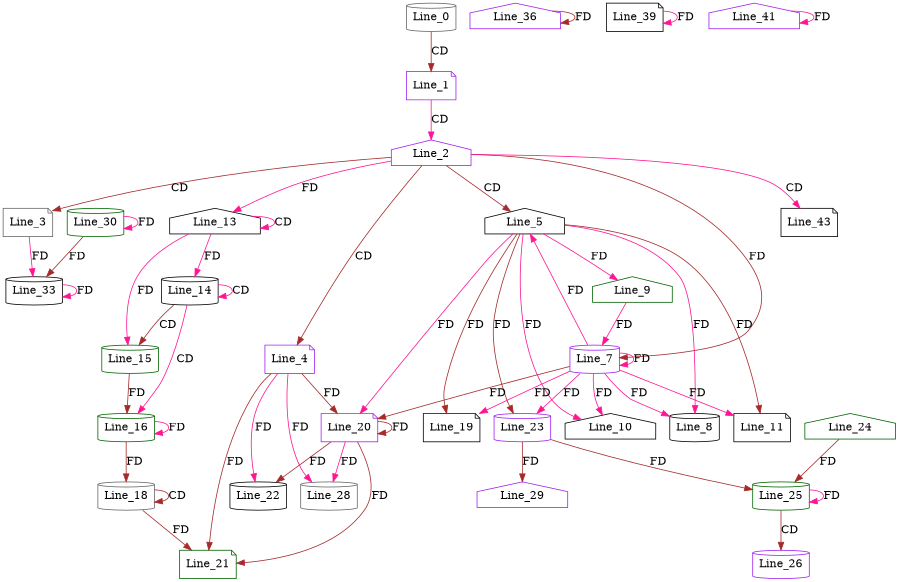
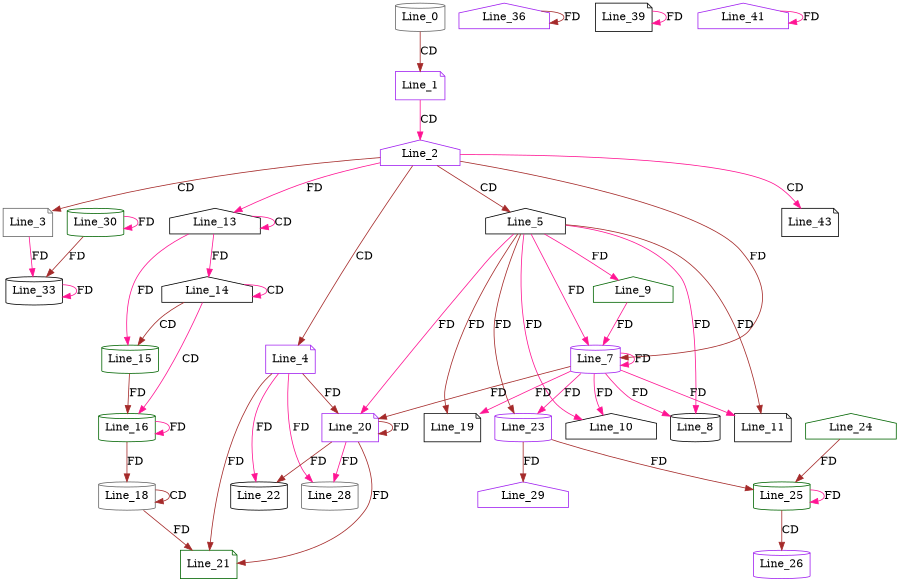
node "Line_14": shape cylinder -> house
edge "Line_7" -> "Line_5": reversed
